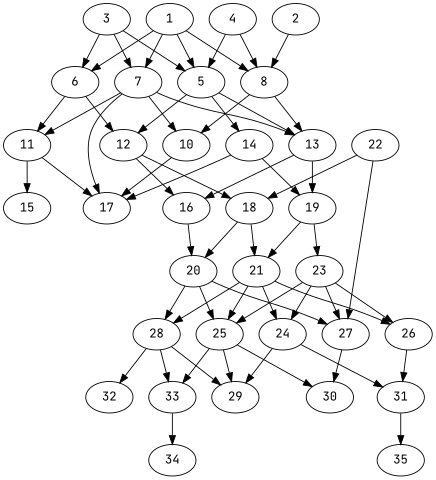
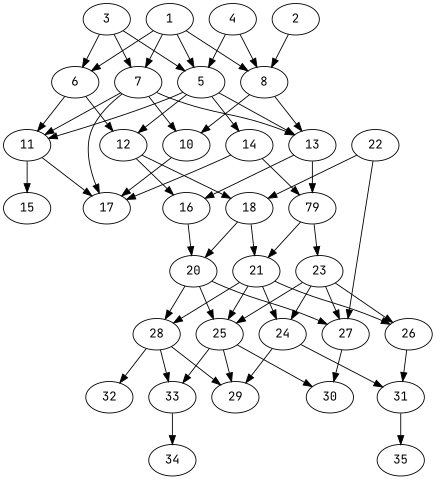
edge "5" -> "11": added
node "19": label "19" -> "79"
